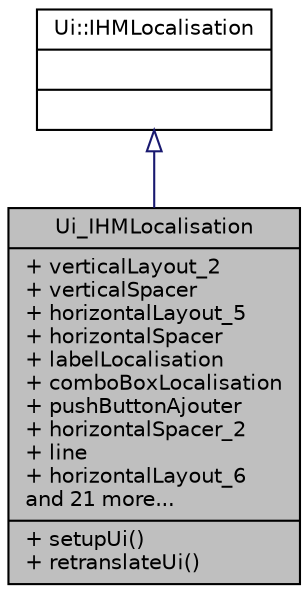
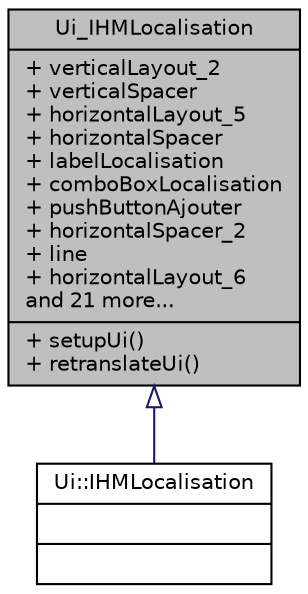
edge "Ui_IHMLocalisation" -> "Ui::IHMLocalisation": reversed
